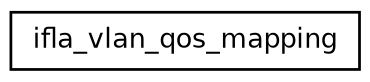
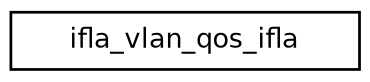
node "ifla_vlan_qos_mapping": label "ifla_vlan_qos_mapping" -> "ifla_vlan_qos_ifla"
